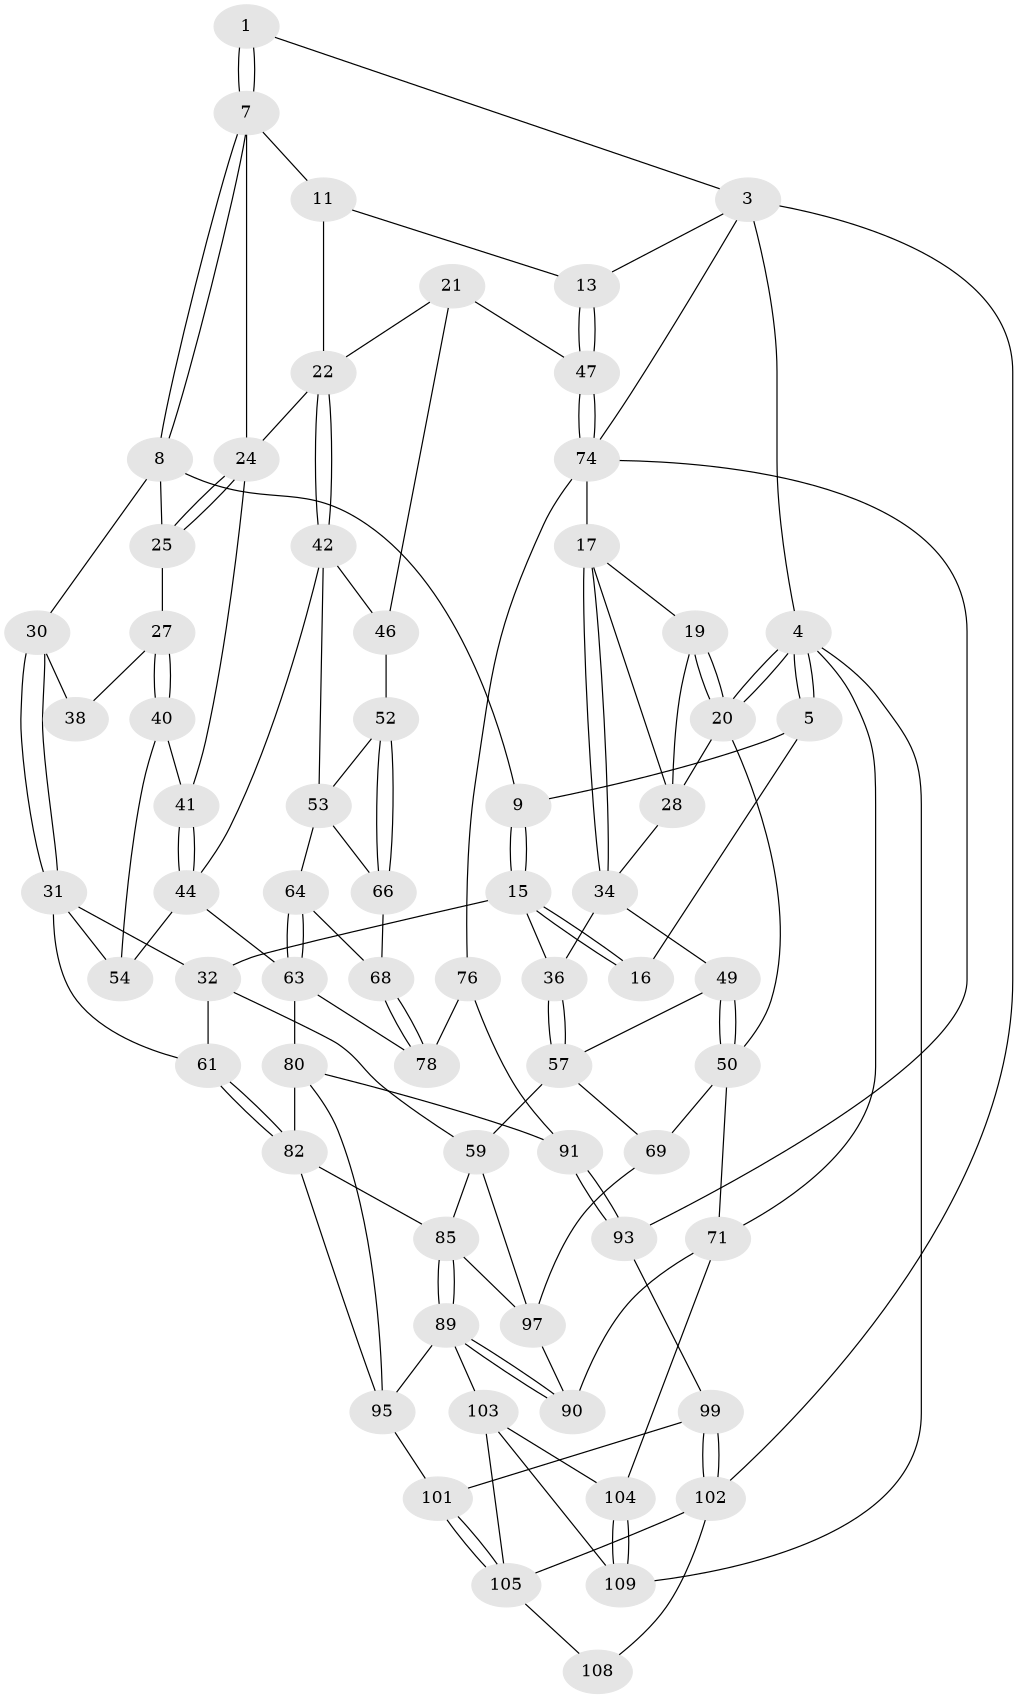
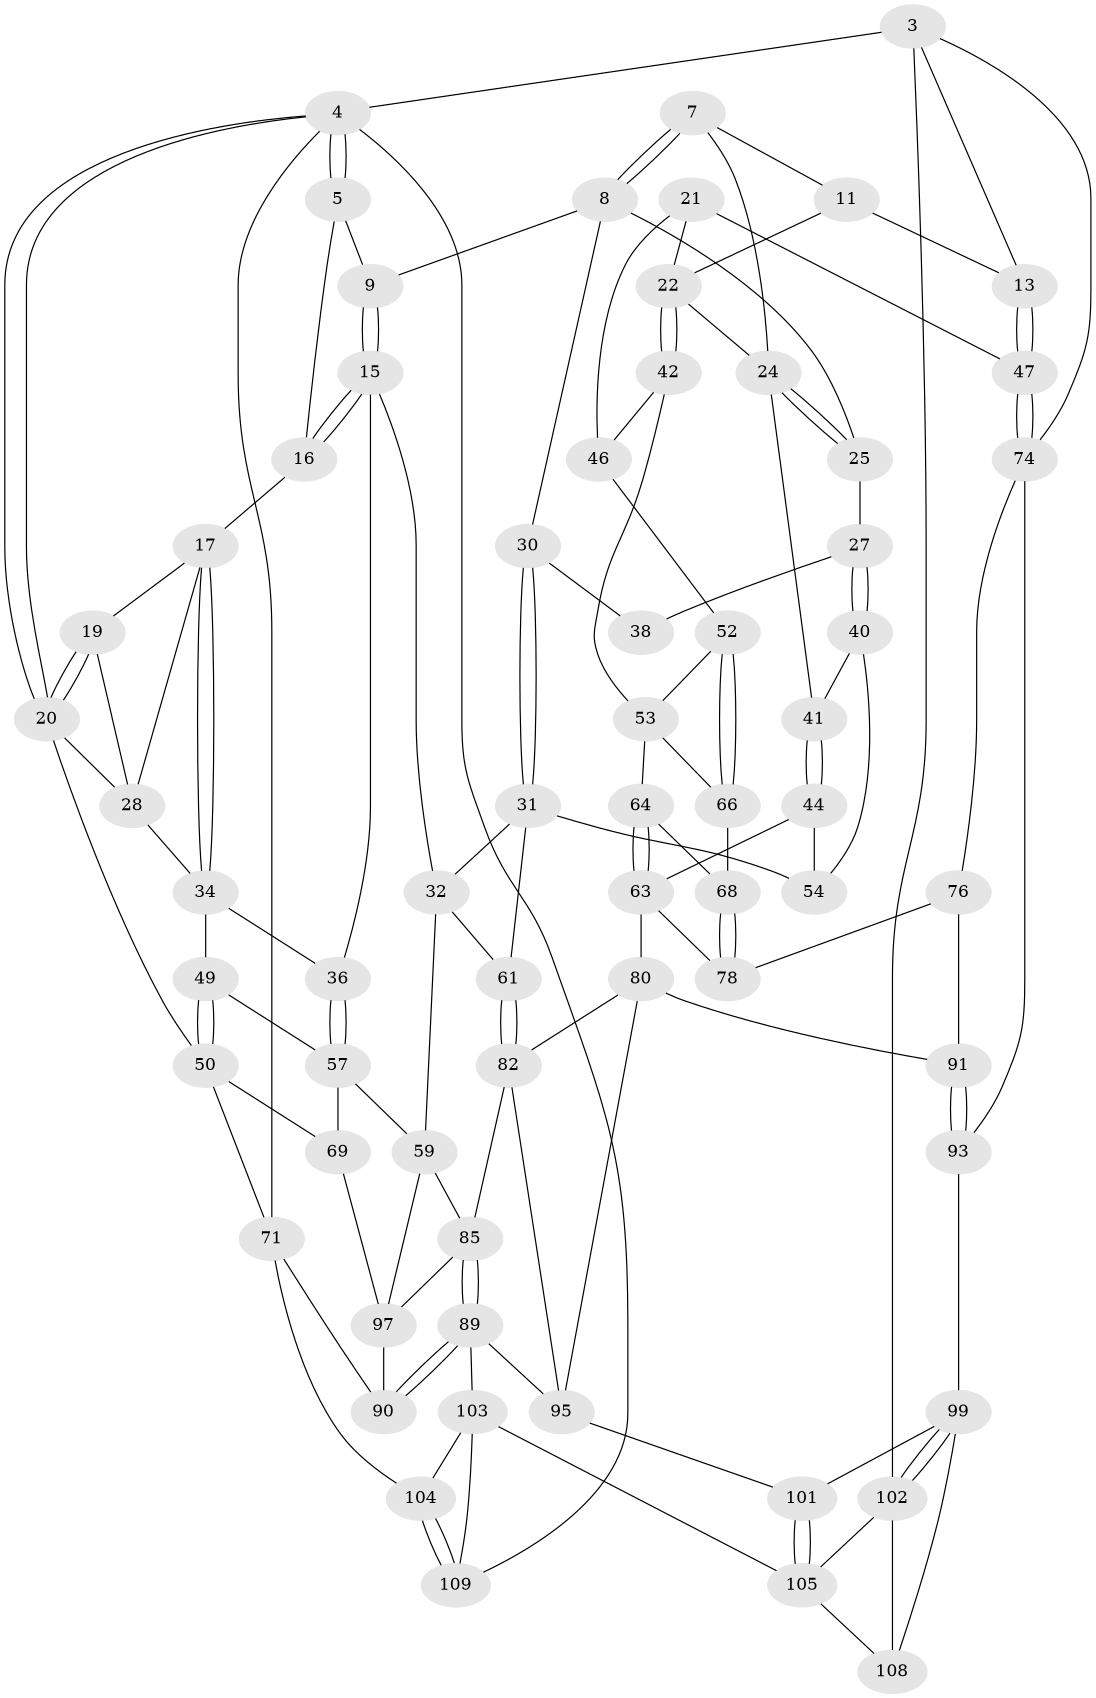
node "1": removed
edge "74" -- "17": now "16" -- "17"
edge "42" -- "44": removed
edge "99" -- "108": added
